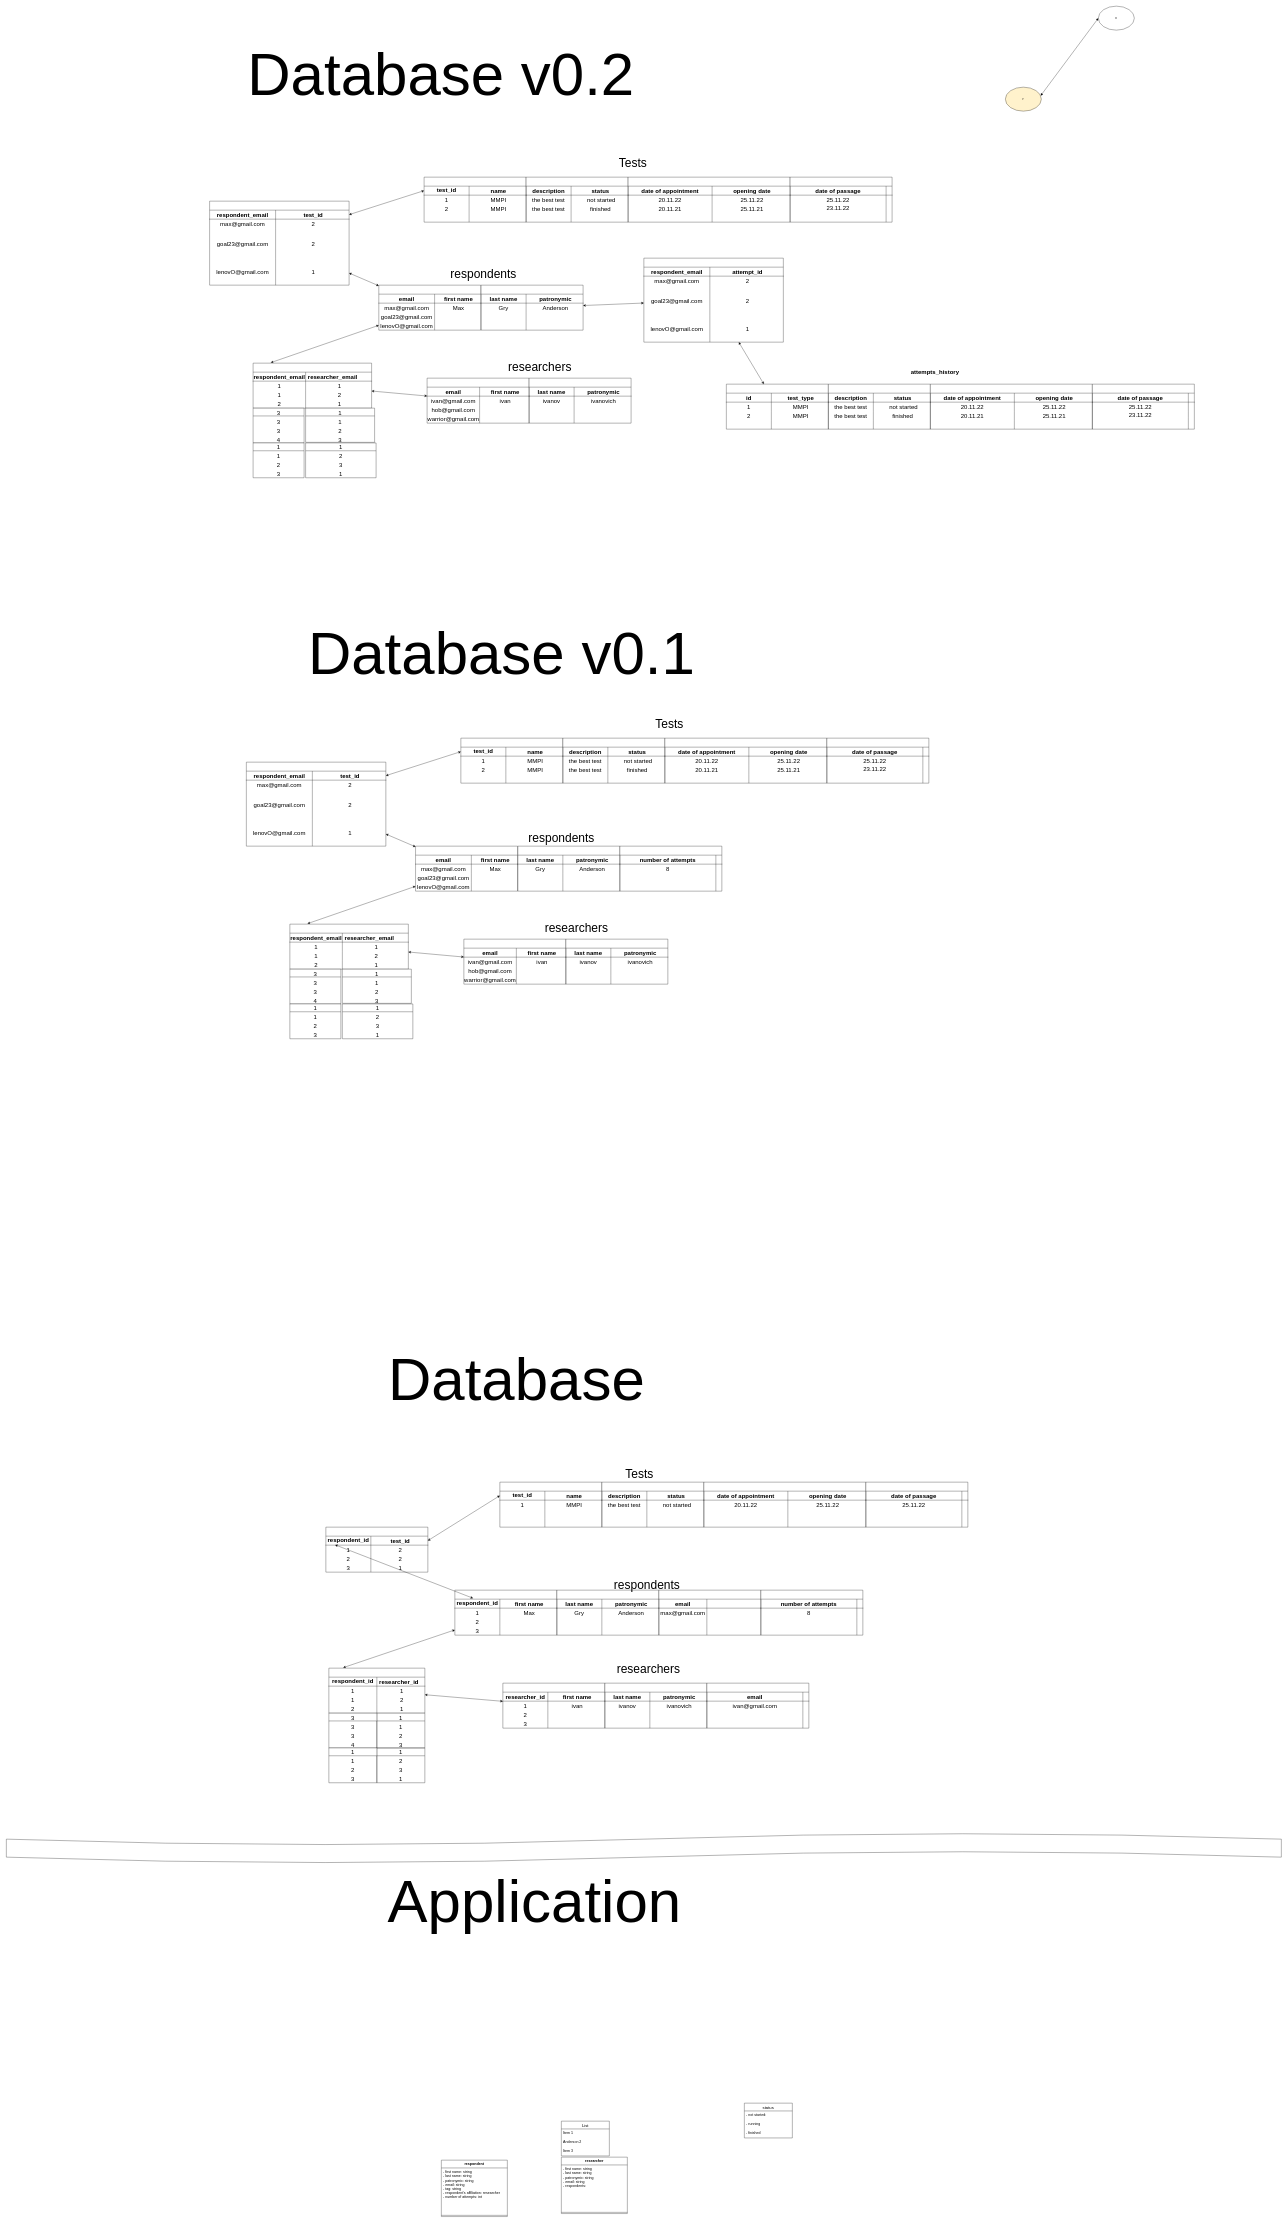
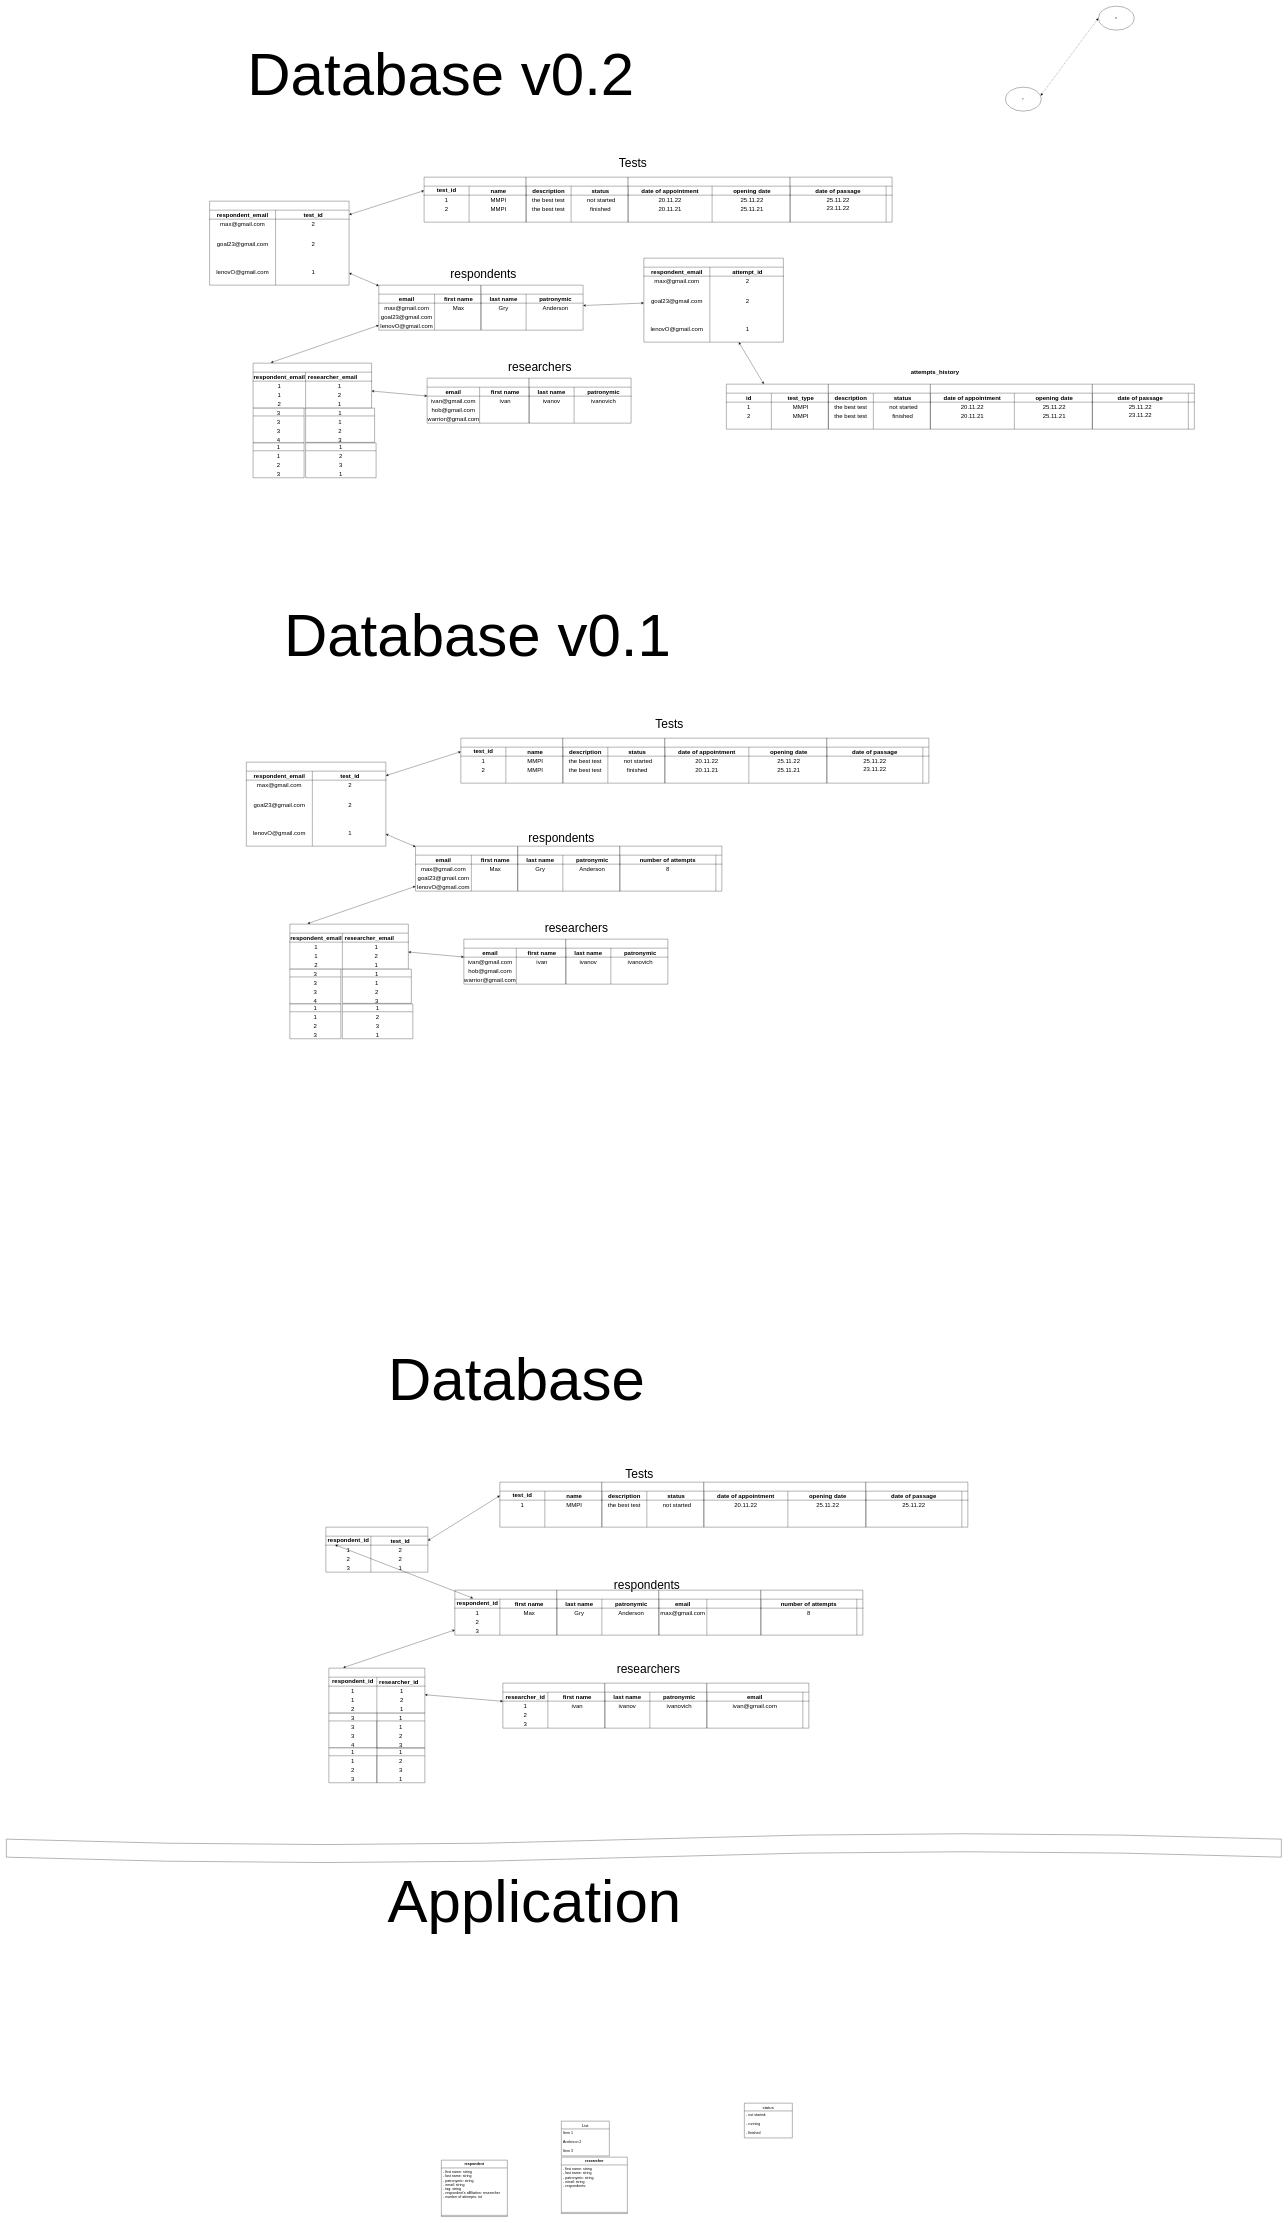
edge "c" -- "r": style solid -> dashed
node "r": fillcolor #fff2cc -> #ffffff
node "Database v0.1": moved (501, 653) -> (477, 635)
